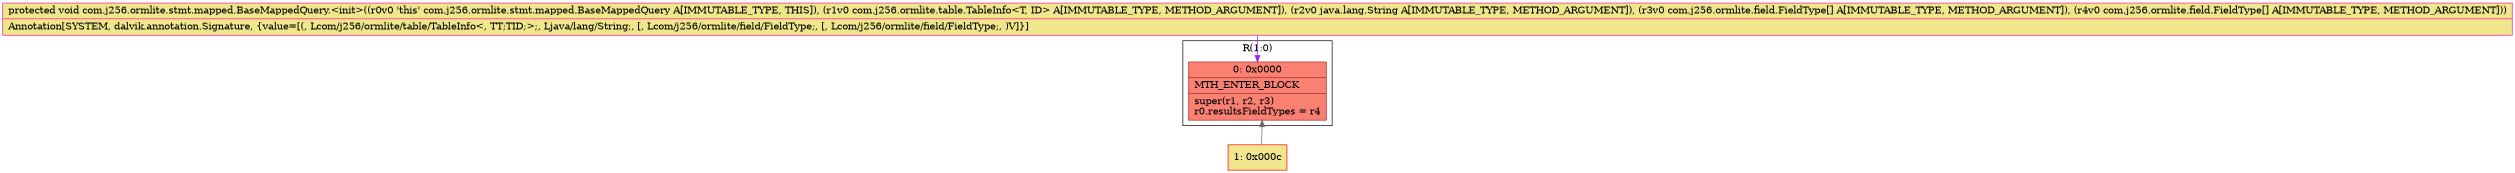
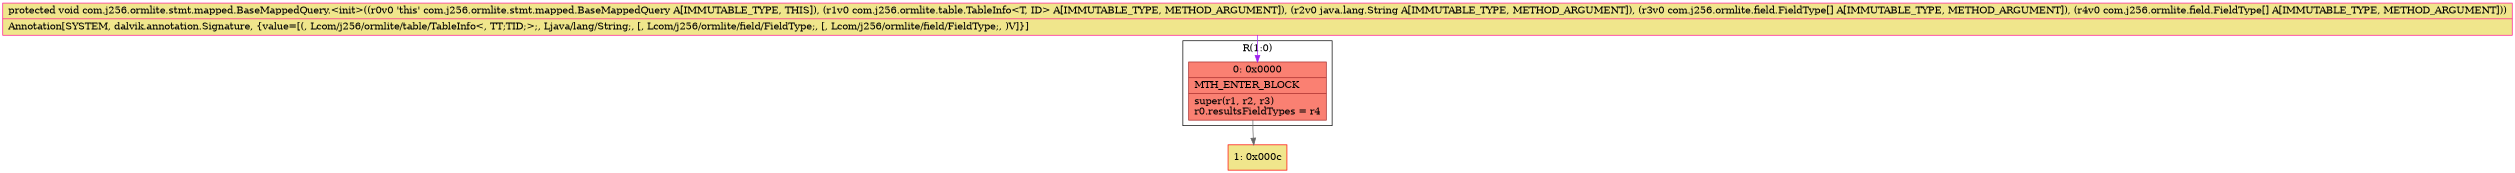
edge "1: 0x000c" -> "0: 0x0000": reversed
